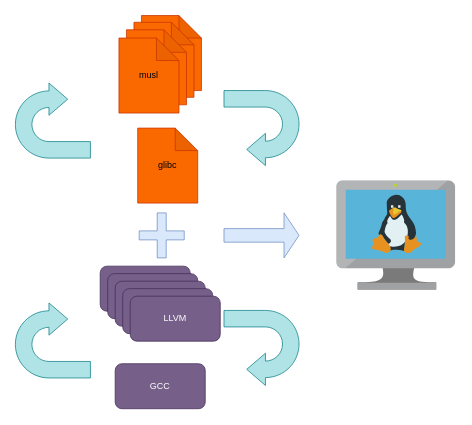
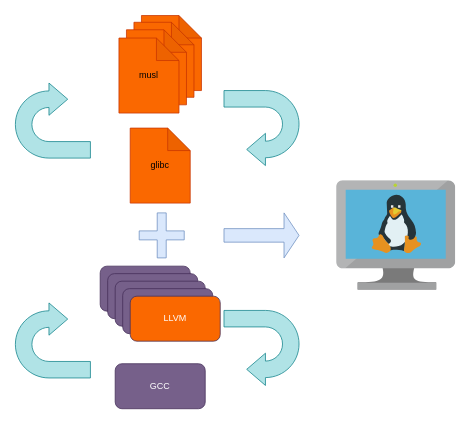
node "glibc": moved (168, 165) -> (160, 165)
node "LLVM": fillcolor #76608a -> #fa6800
